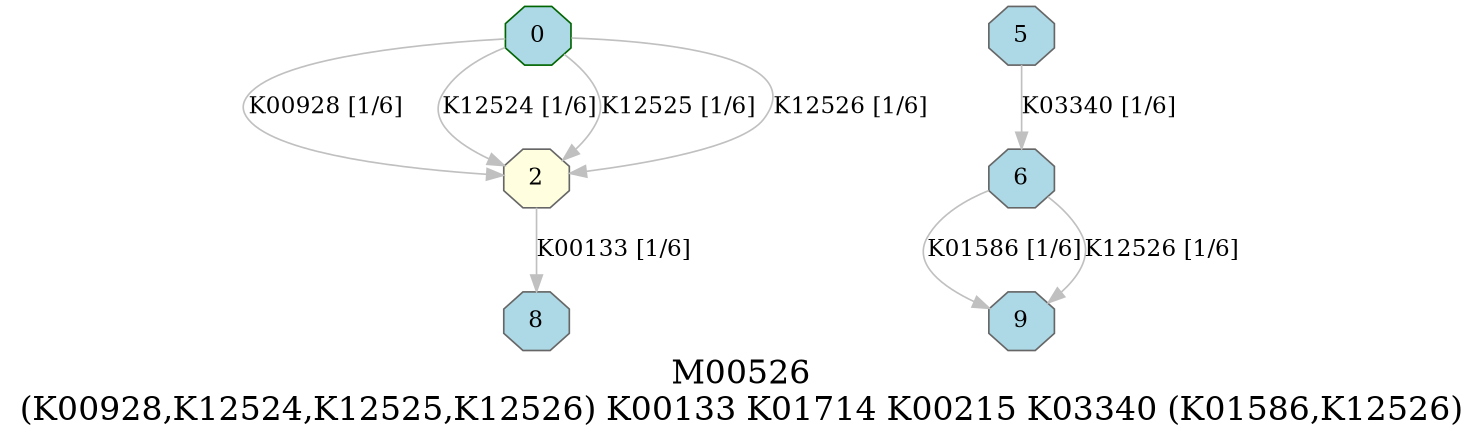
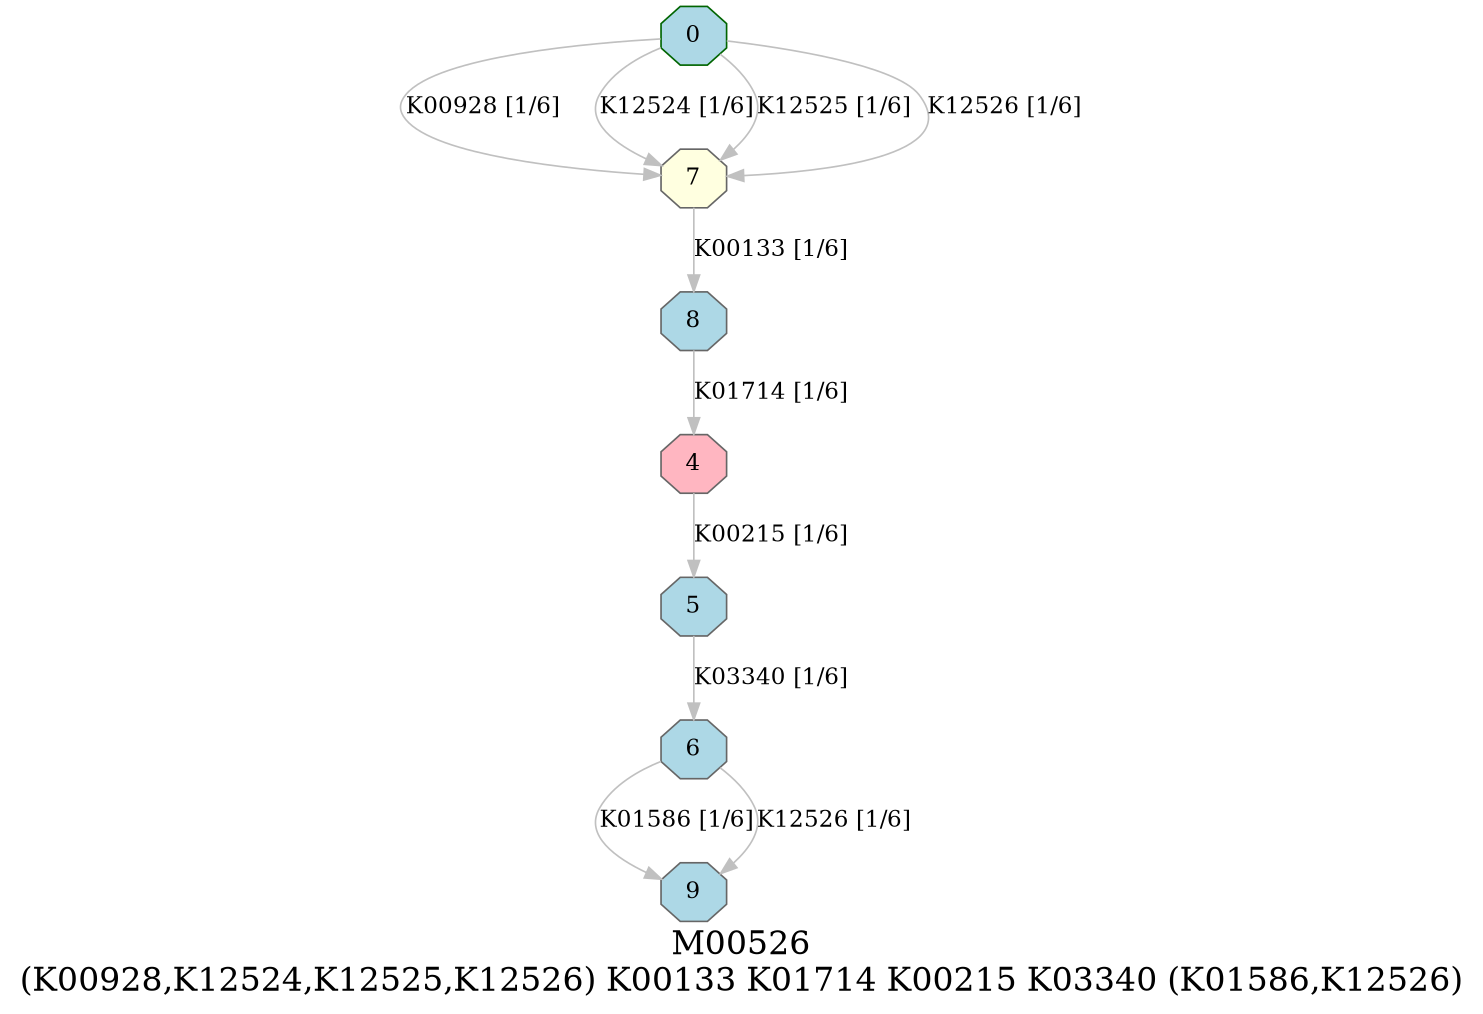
node "2": label "2" -> "7"
node "4": added
